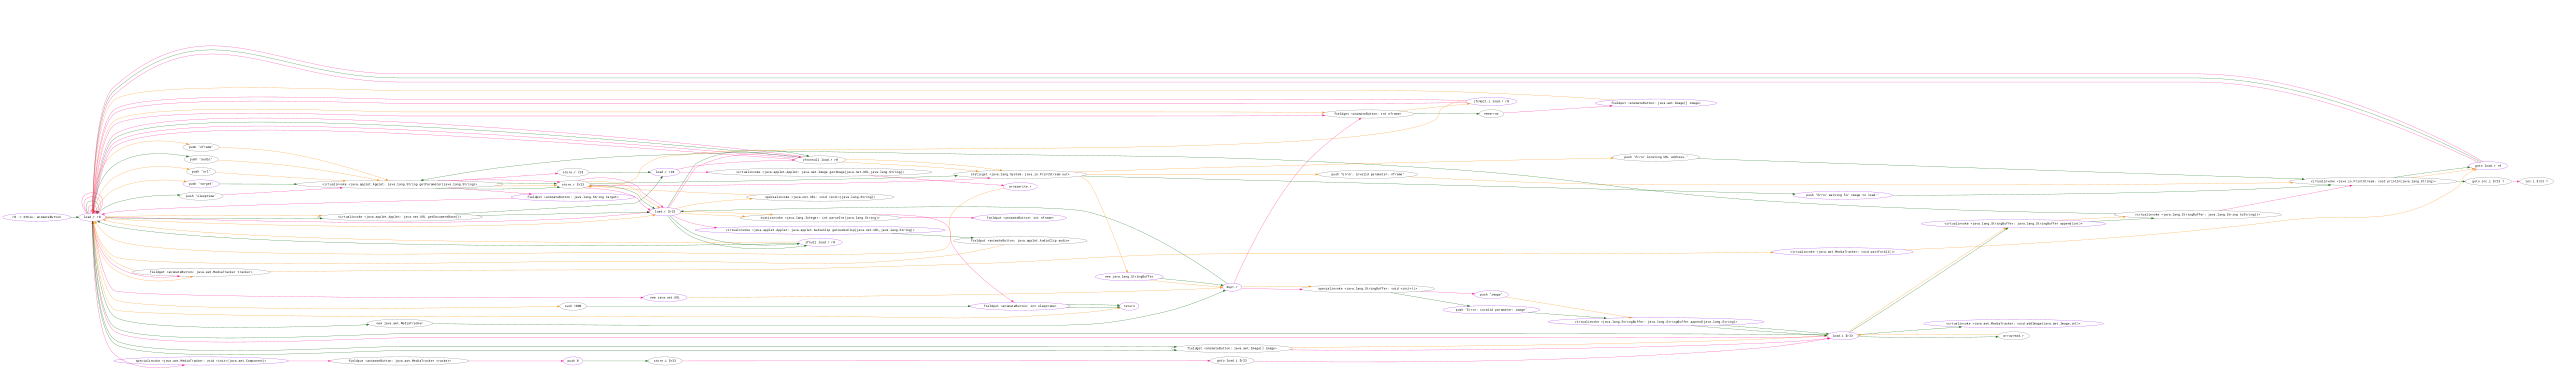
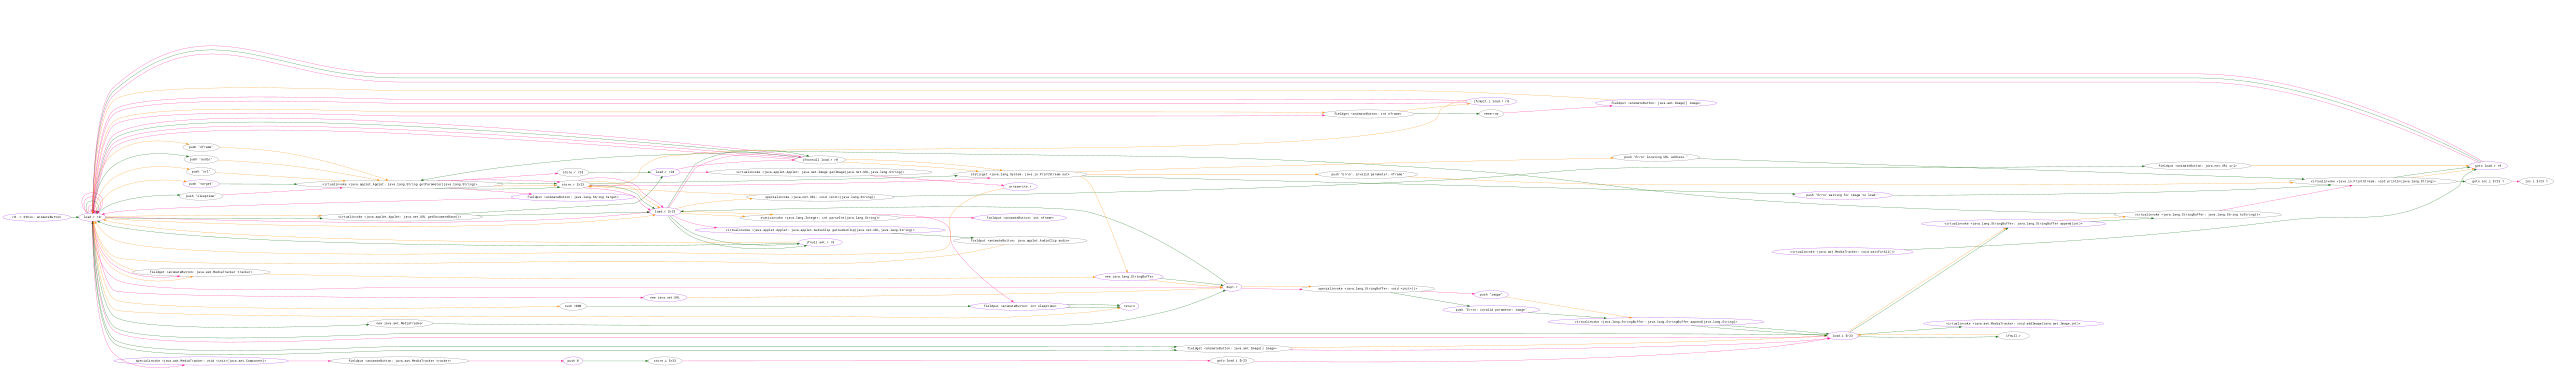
node "fieldput <animateButton: java.net.URL url>": added
edge "dup1.r" -> "fieldget <animateButton: int nframe>": now "dup1.r" -> "load.r r0"
edge "virtualinvoke <java.awt.MediaTracker: void waitForAll()>" -> "goto load.r r0": color darkorange -> darkgreen
node "ifnull load.r r0": label "ifnull load.r r0" -> "ifnull awt.r r0"
edge "fieldget <animateButton: java.awt.MediaTracker tracker>" -> "virtualinvoke <java.awt.MediaTracker: void waitForAll()>": now "fieldget <animateButton: java.awt.MediaTracker tracker>" -> "new java.lang.StringBuffer"
node "arrayread.r": label "arrayread.r" -> "ifnull.r"
